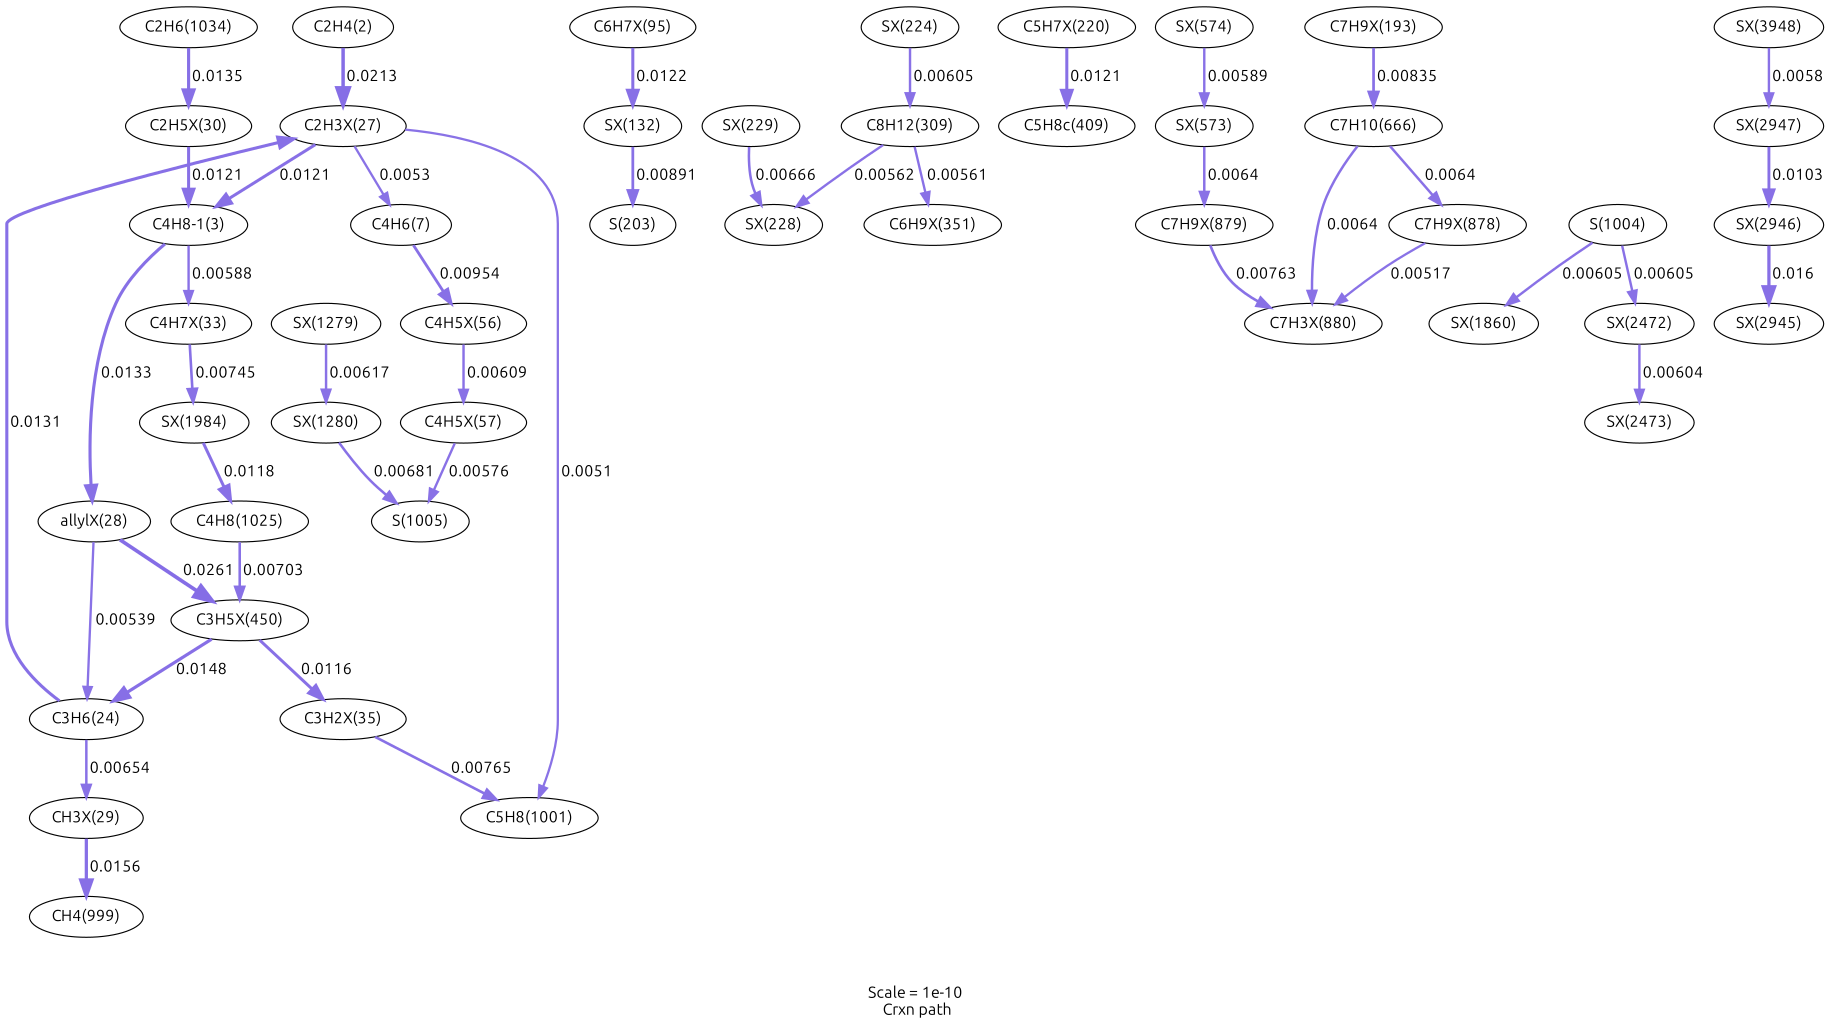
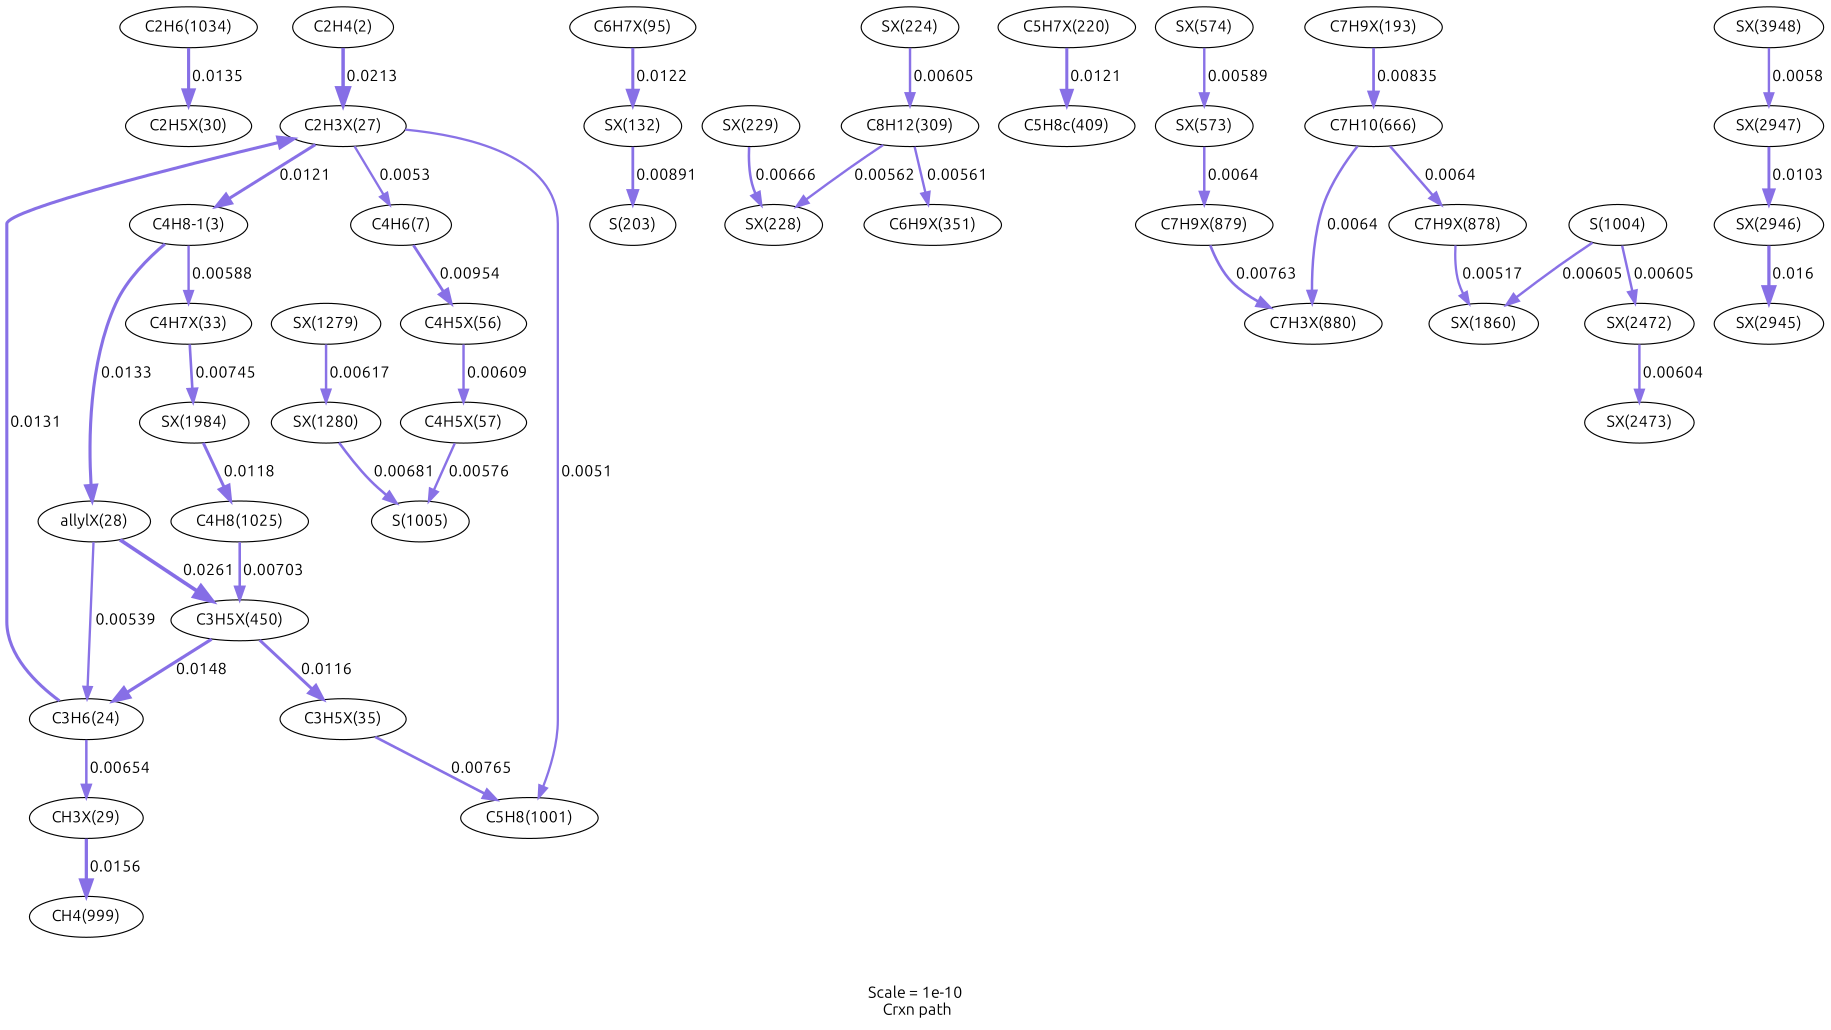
edge "C2H5X(30)" -> "C4H8-1(3)": removed, label "0.0121"
edge "C7H9X(878)" -> "C7H3X(880)": now "C7H9X(878)" -> "SX(1860)"
node "C3H2X(35)": label "C3H2X(35)" -> "C3H5X(35)"
